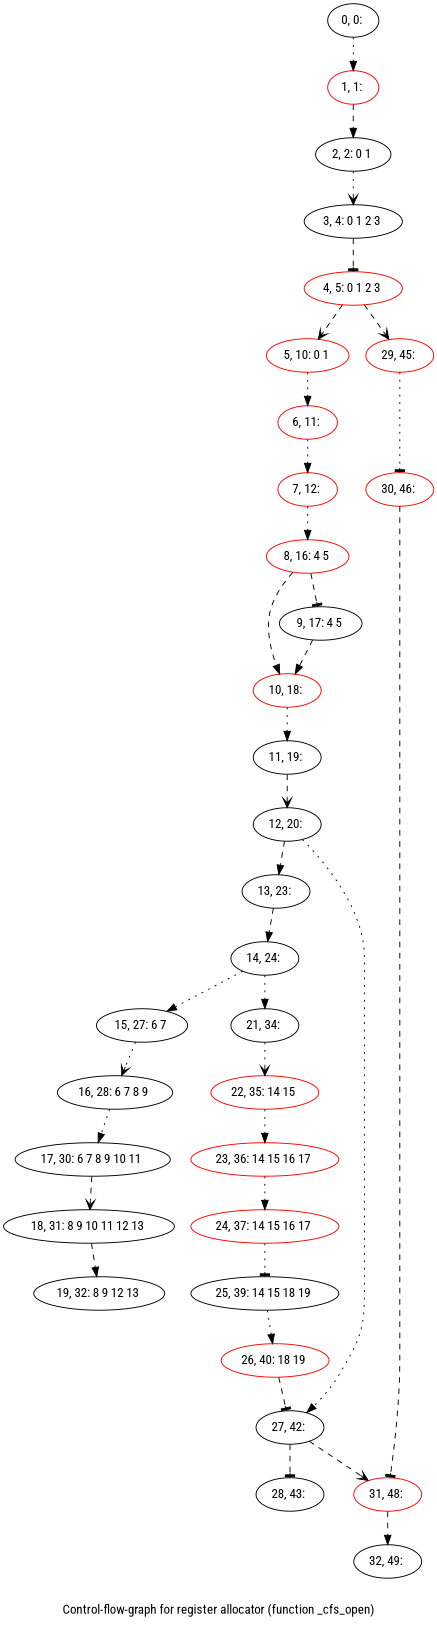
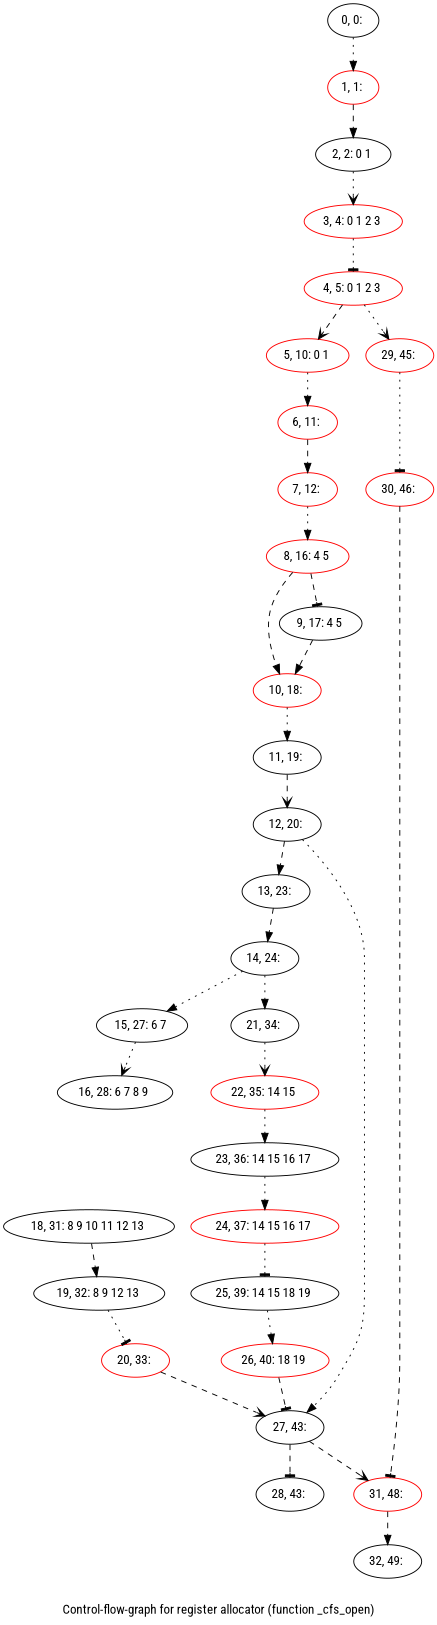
node "3, 4: 0 1 2 3": color black -> red
edge "3, 4: 0 1 2 3" -> "4, 5: 0 1 2 3": style dashed -> dotted
edge "4, 5: 0 1 2 3" -> "29, 45:": style dashed -> dotted
edge "6, 11:" -> "7, 12:": style dotted -> dashed
node "17, 30: 6 7 8 9 10 11": removed
node "23, 36: 14 15 16 17": color red -> black
node "20, 33:": added
node "27, 42:": label "27, 42:" -> "27, 43:"
